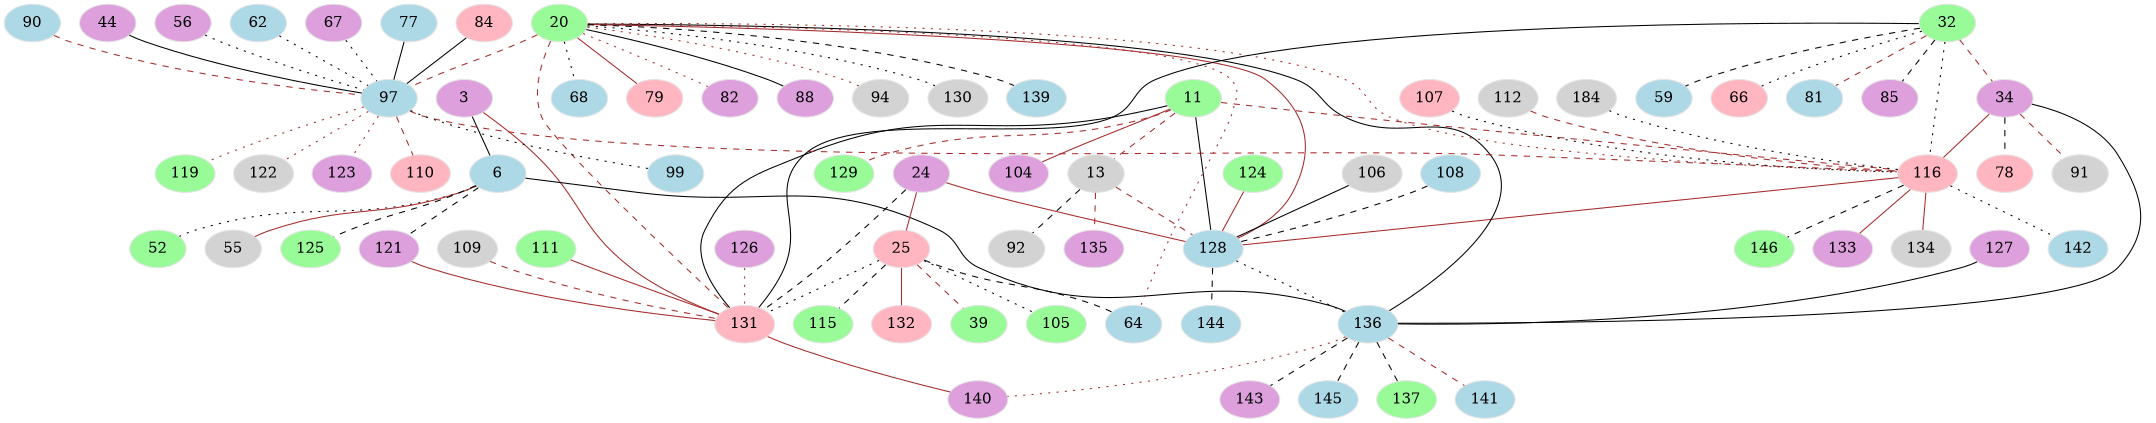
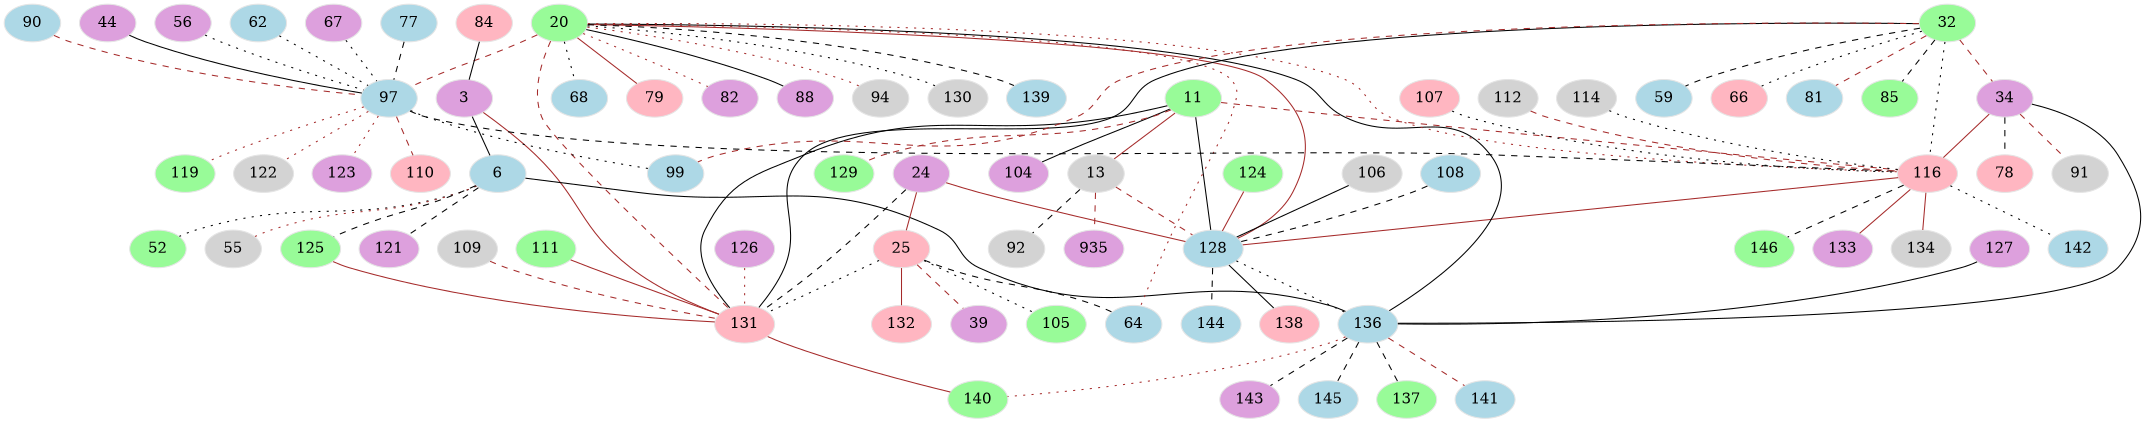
edge "77" -- "97": style solid -> dashed
edge "84" -- "97": now "84" -- "3"
edge "32" -- "99": added
node "184": label "184" -> "114"
node "85": fillcolor plum -> palegreen
edge "11" -- "104": color brown -> black
edge "11" -- "13": style dashed -> solid
edge "97" -- "116": color brown -> black
edge "6" -- "55": style solid -> dotted
node "135": label "135" -> "935"
edge "121" -- "131": now "125" -- "131"
node "115": removed
node "39": fillcolor palegreen -> plum
node "138": added
node "140": fillcolor plum -> palegreen
